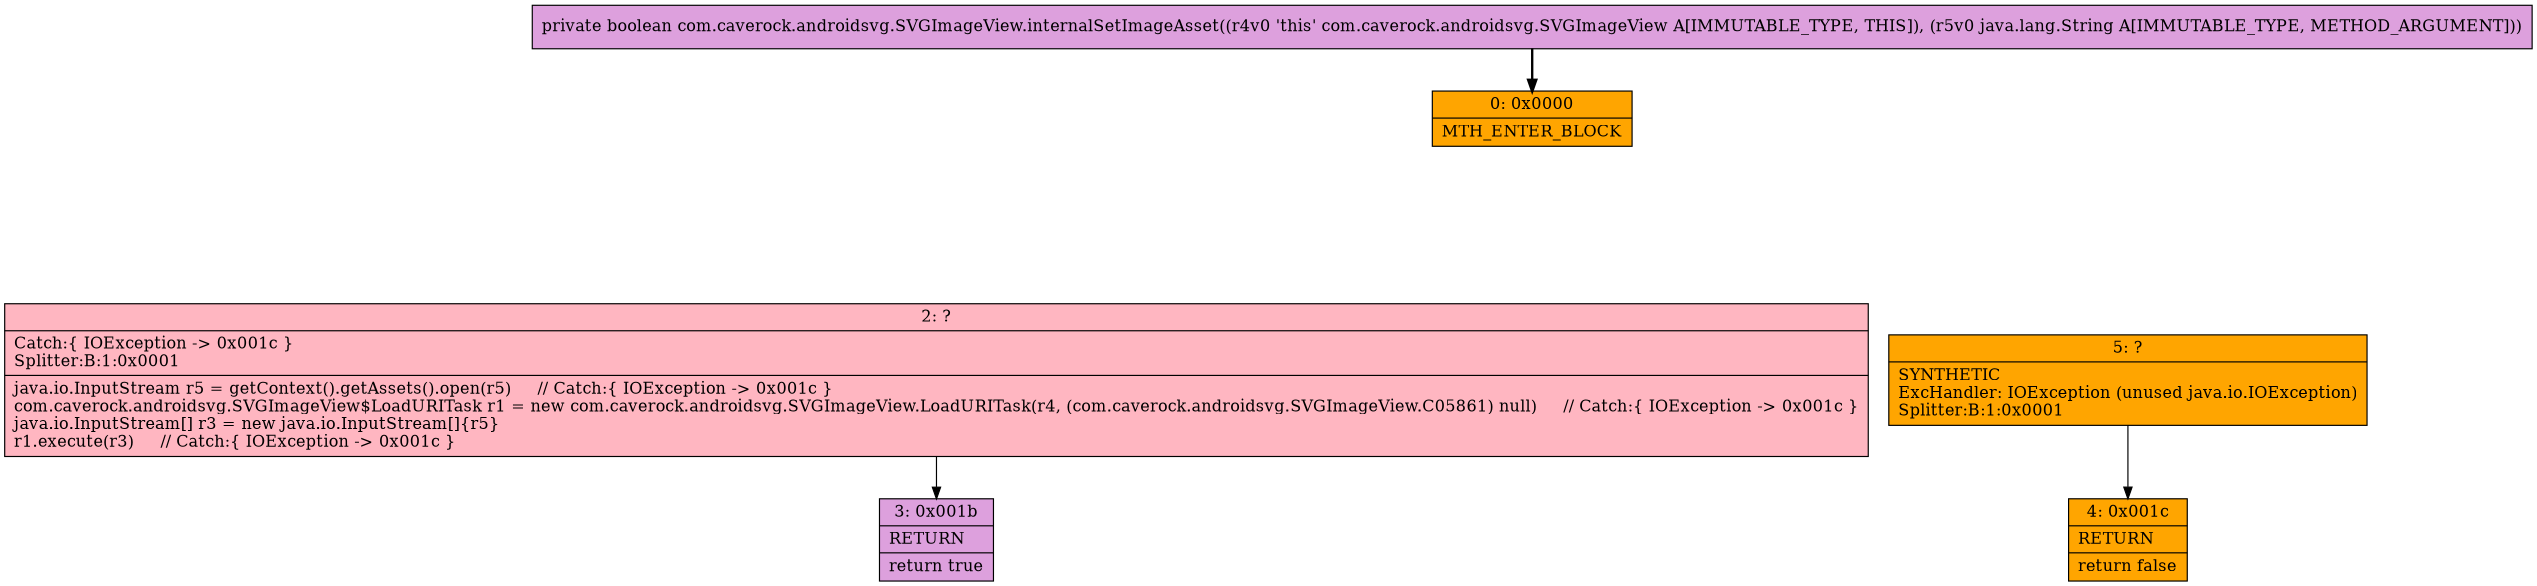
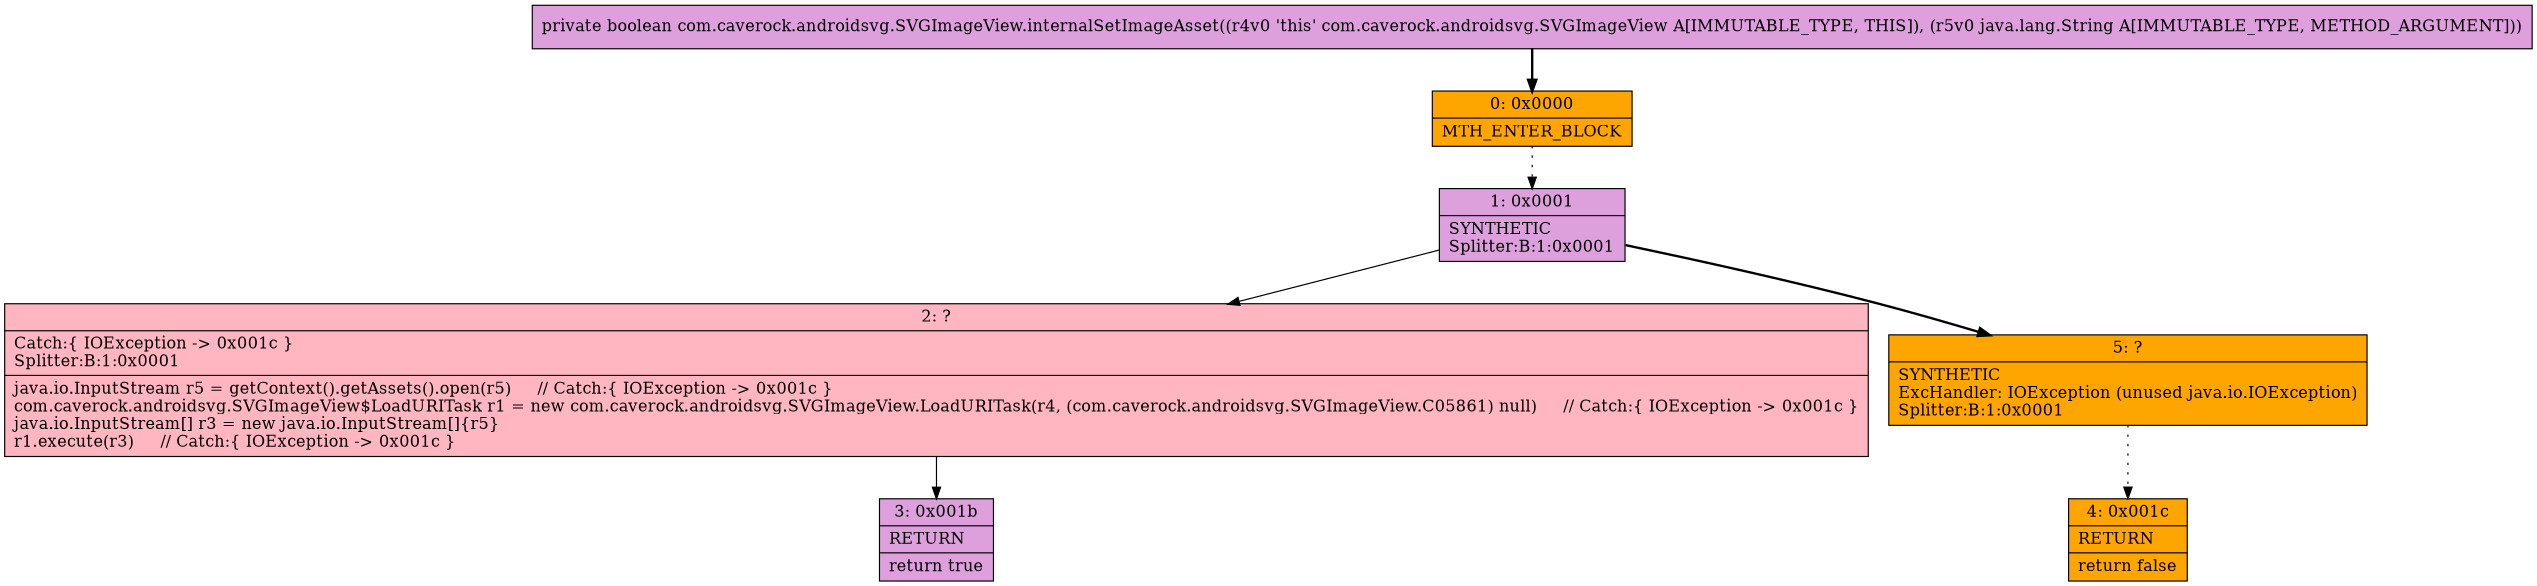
node "1: 0x0001": added
edge "5: ?" -> "4: 0x001c": style solid -> dotted
